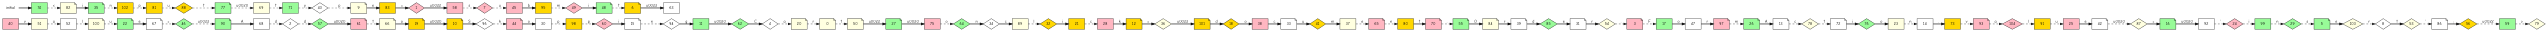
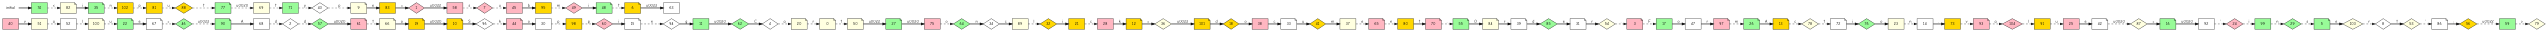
node "13": fillcolor white -> gold
